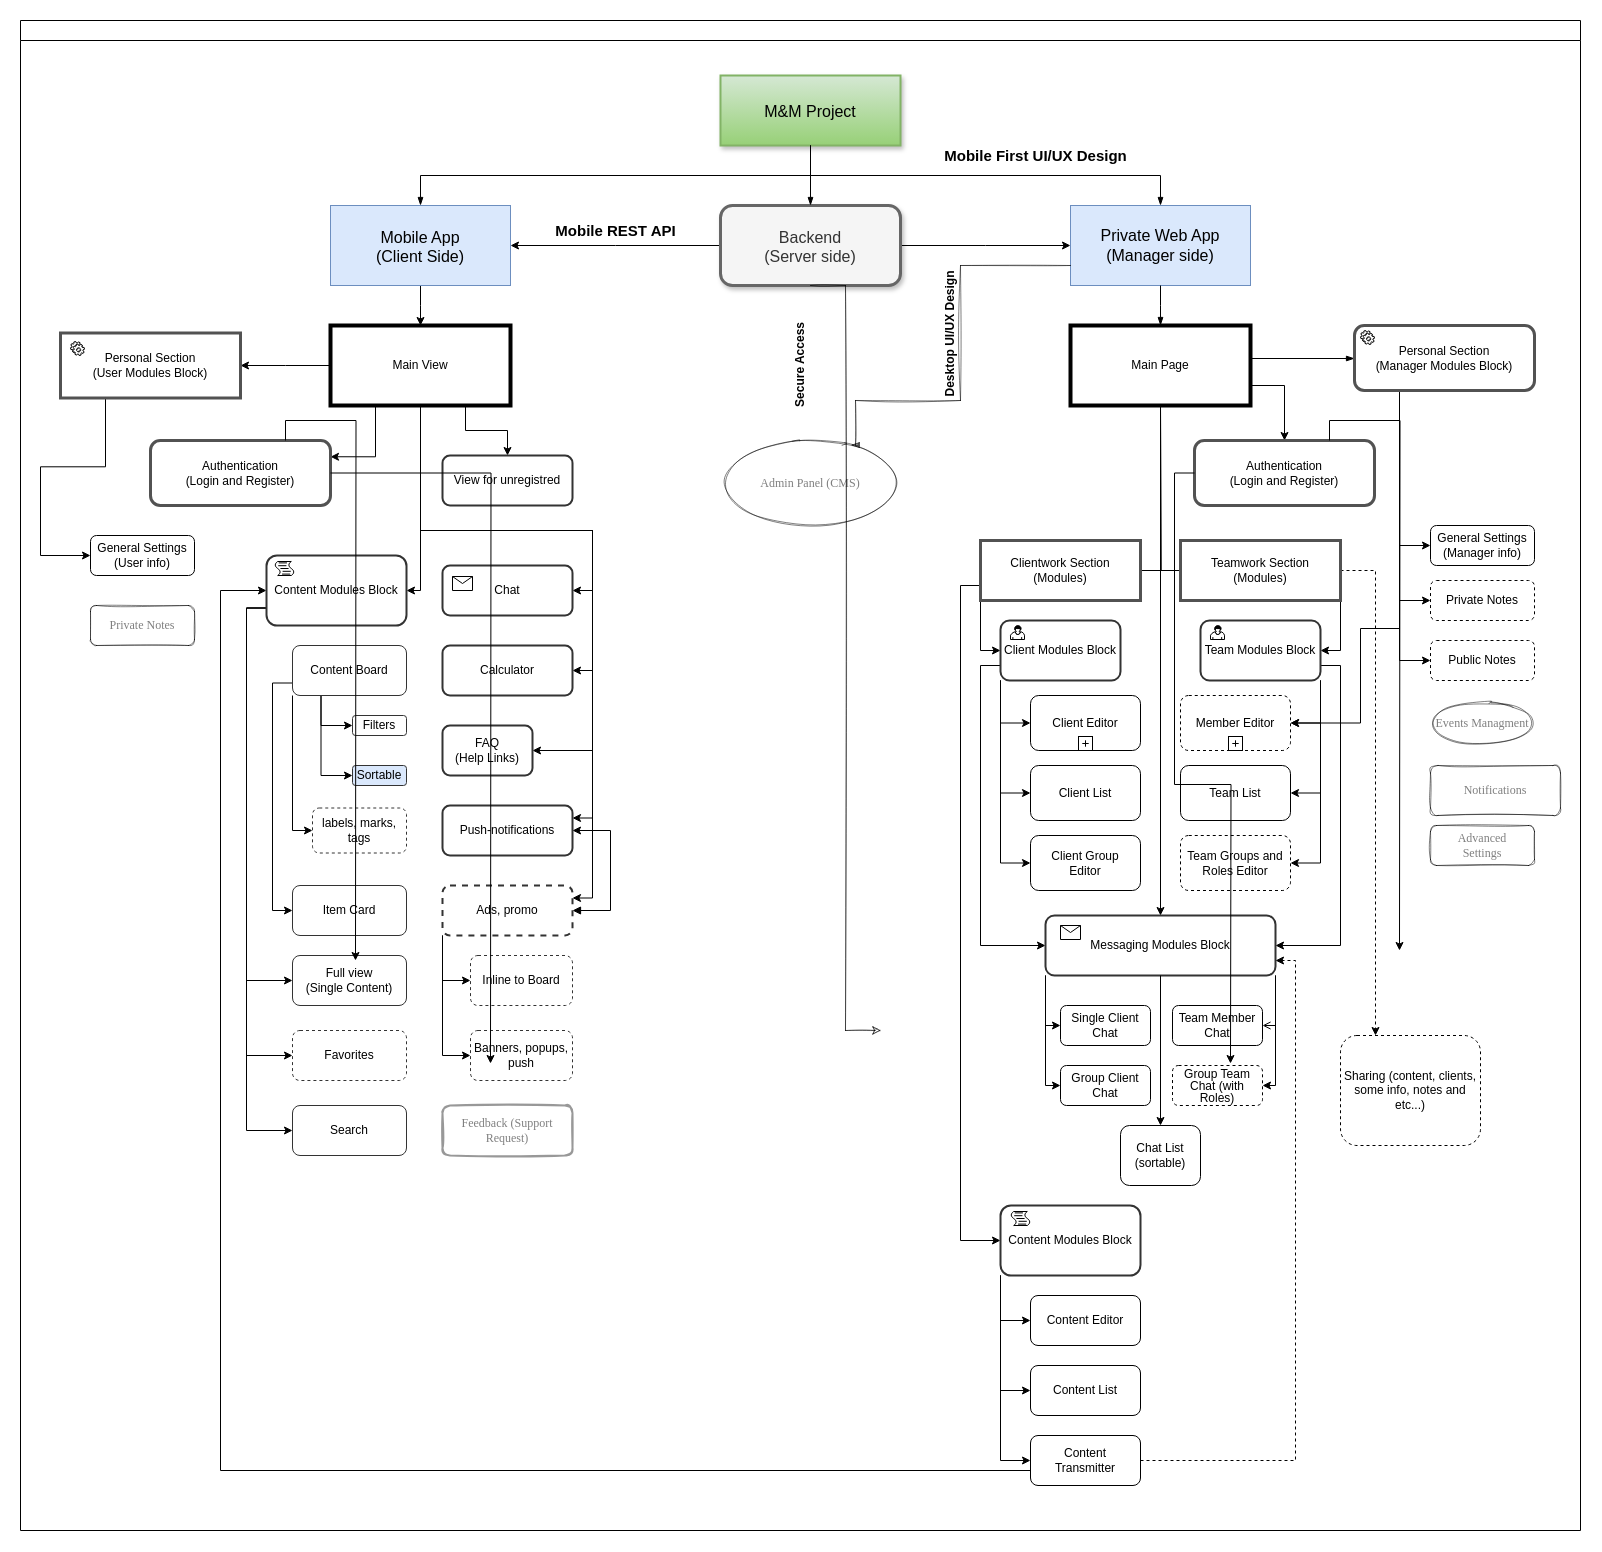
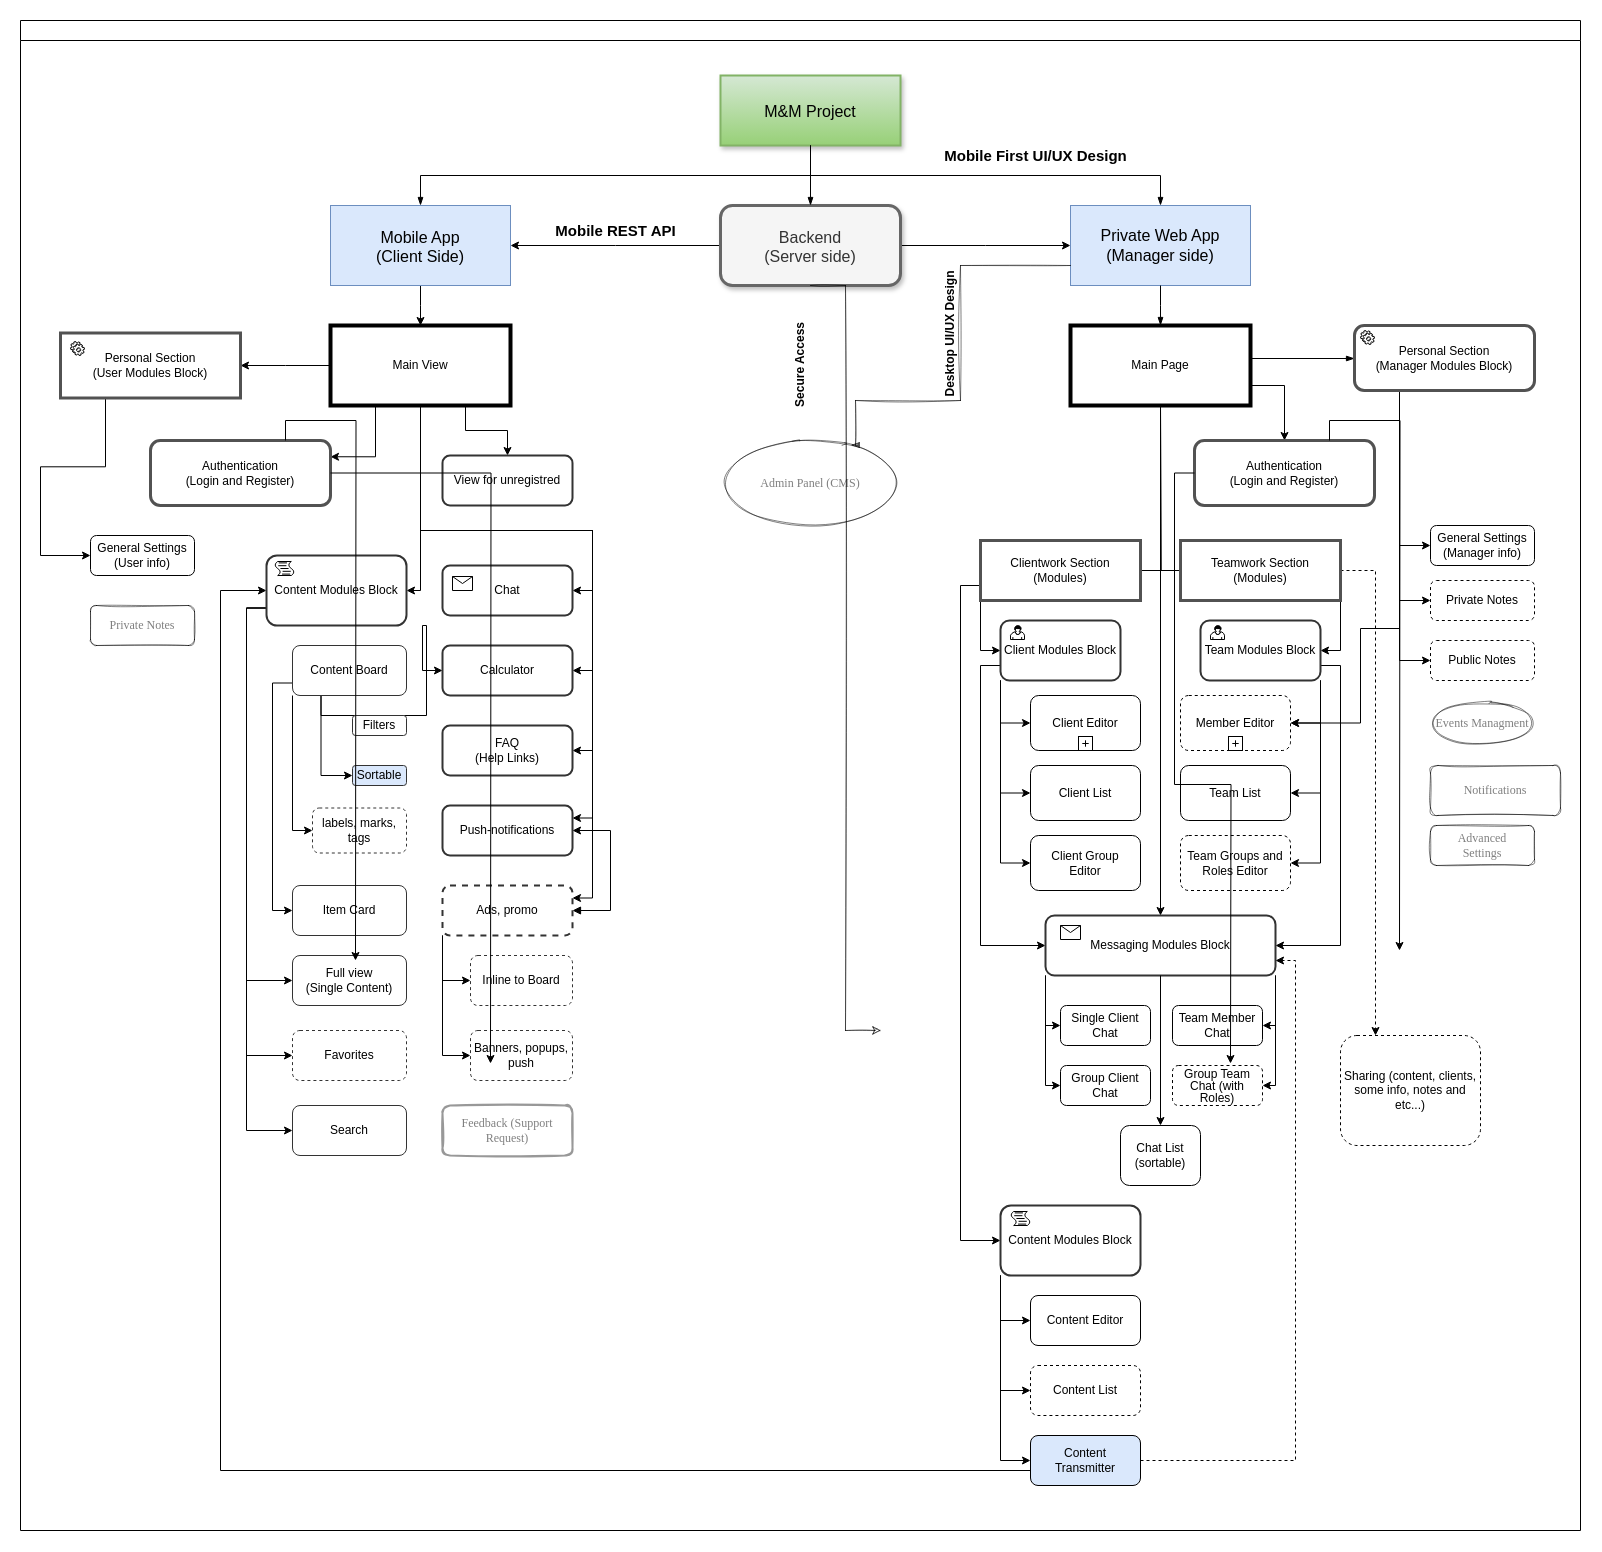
edge "Content Board" -> "Filters": now "Content Board" -> "Calculator"
node "FAQ (Help Links)": size 90x50 -> 130x50
edge "Messaging Modules Block" -> "Team Member Chat": arrowhead open -> classic
node "Content List": style solid -> dashed
node "Content Transmitter": fillcolor #ffffff -> #dae8fc
